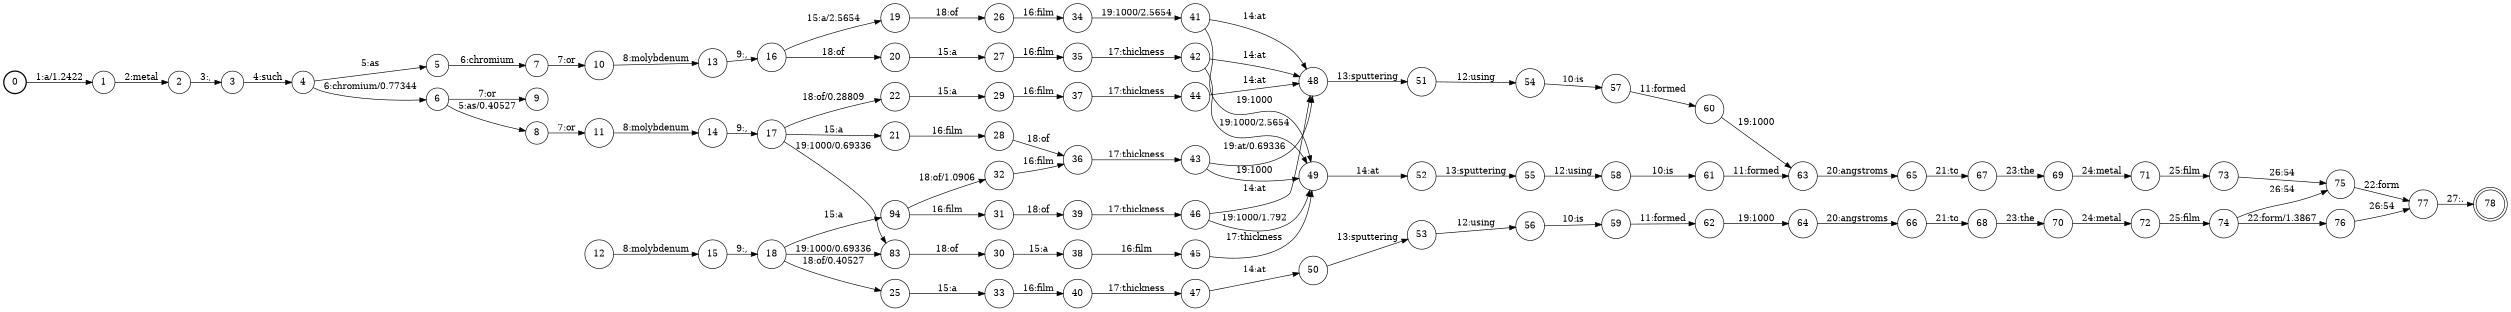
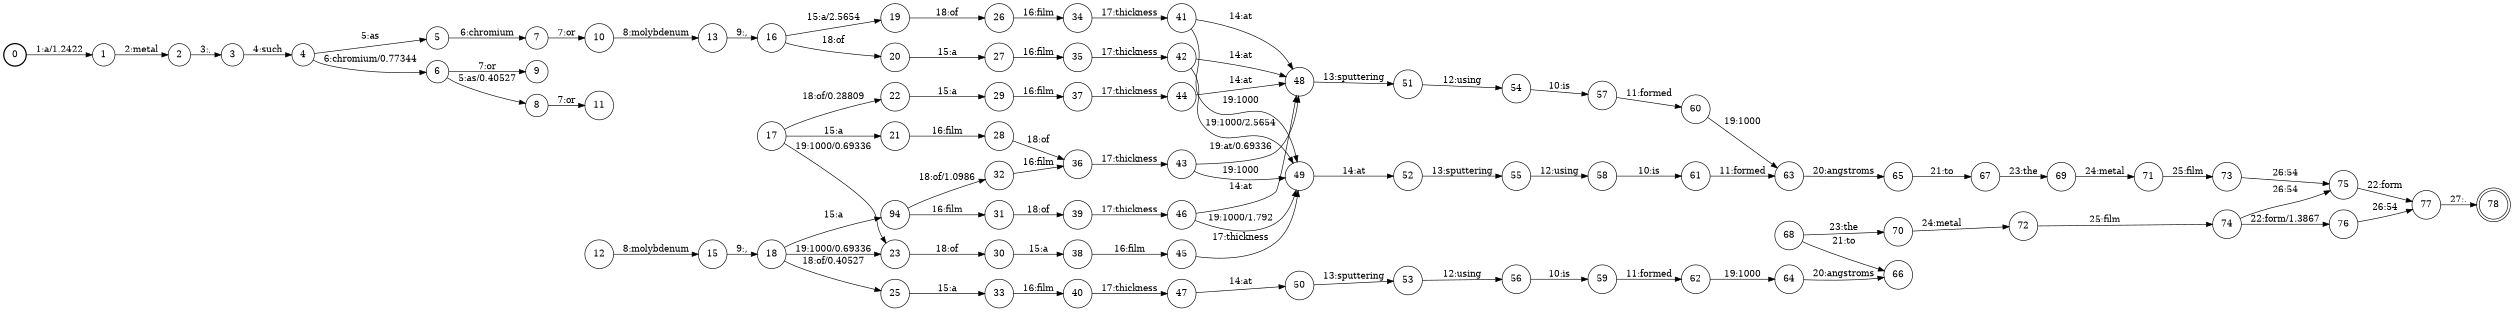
edge "34" -> "41": label "19:1000/2.5654" -> "17:thickness"
node "14": removed
edge "94" -> "32": label "18:of/1.0906" -> "18:of/1.0986"
edge "66" -> "68": reversed
node "83": label "83" -> "23"
